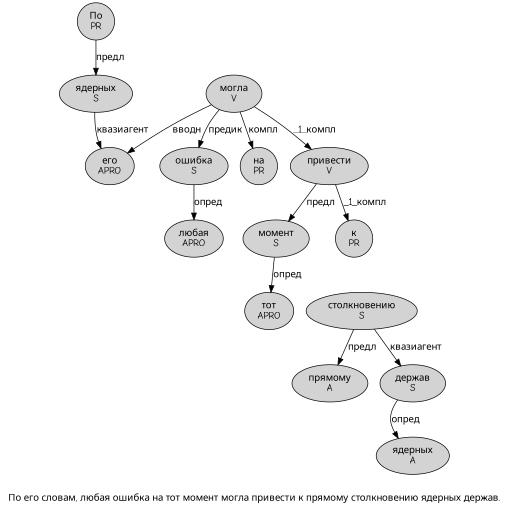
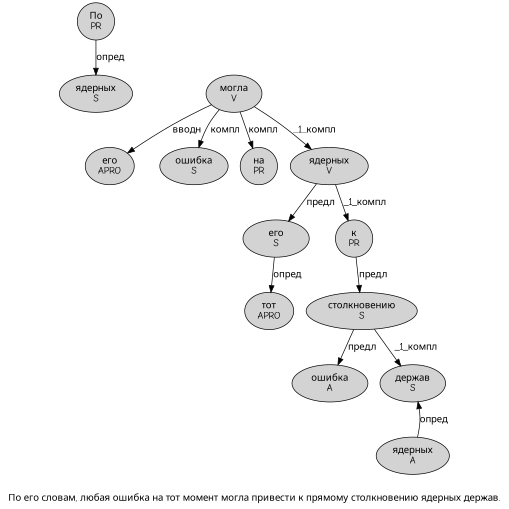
edge "По PR" -> "ядерных S": label "предл" -> "опред"
edge "ядерных S" -> "его APRO": removed, label "квазиагент"
edge "могла V" -> "ошибка S": label "предик" -> "компл"
node "привести V": label "привести V" -> "ядерных V"
node "любая APRO": removed
node "момент S": label "момент S" -> "его S"
edge "к PR" -> "столкновению S": added, label "предл"
edge "столкновению S" -> "держав S": label "квазиагент" -> "_1_компл"
node "прямому A": label "прямому A" -> "ошибка A"
edge "держав S" -> "ядерных A": reversed
